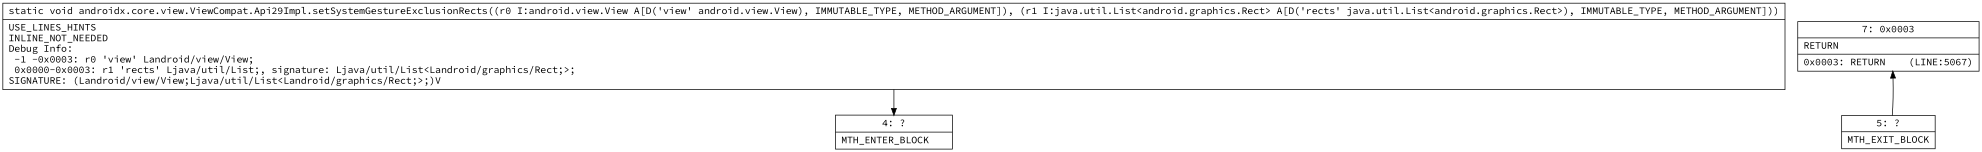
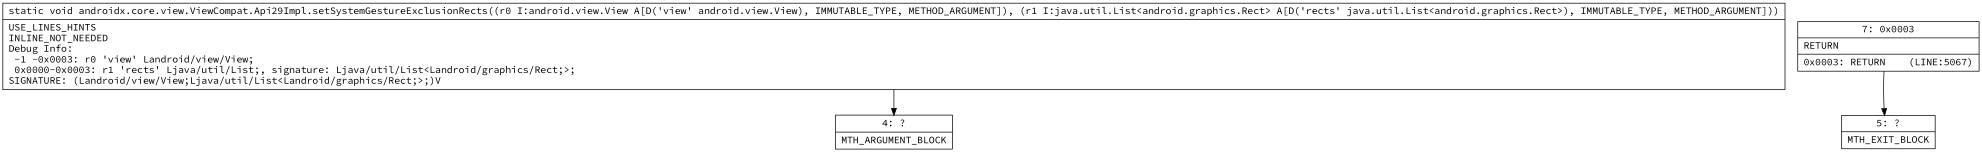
edge "5: ?" -> "7: 0x0003": reversed
node "4: ?": text "MTH_ENTER_BLOCK" -> "MTH_ARGUMENT_BLOCK"
